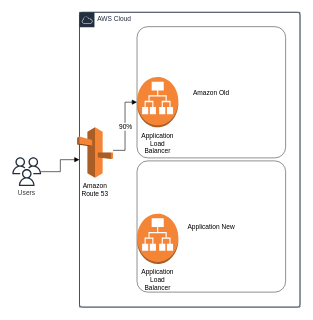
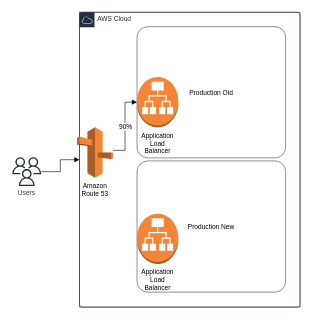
node "Amazon Old": label "Amazon Old" -> "Production Old"
node "Application New": label "Application New" -> "Production New"
